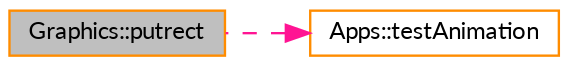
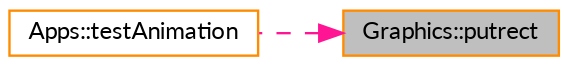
edge "Graphics::putrect" -> "Apps::testAnimation": reversed
